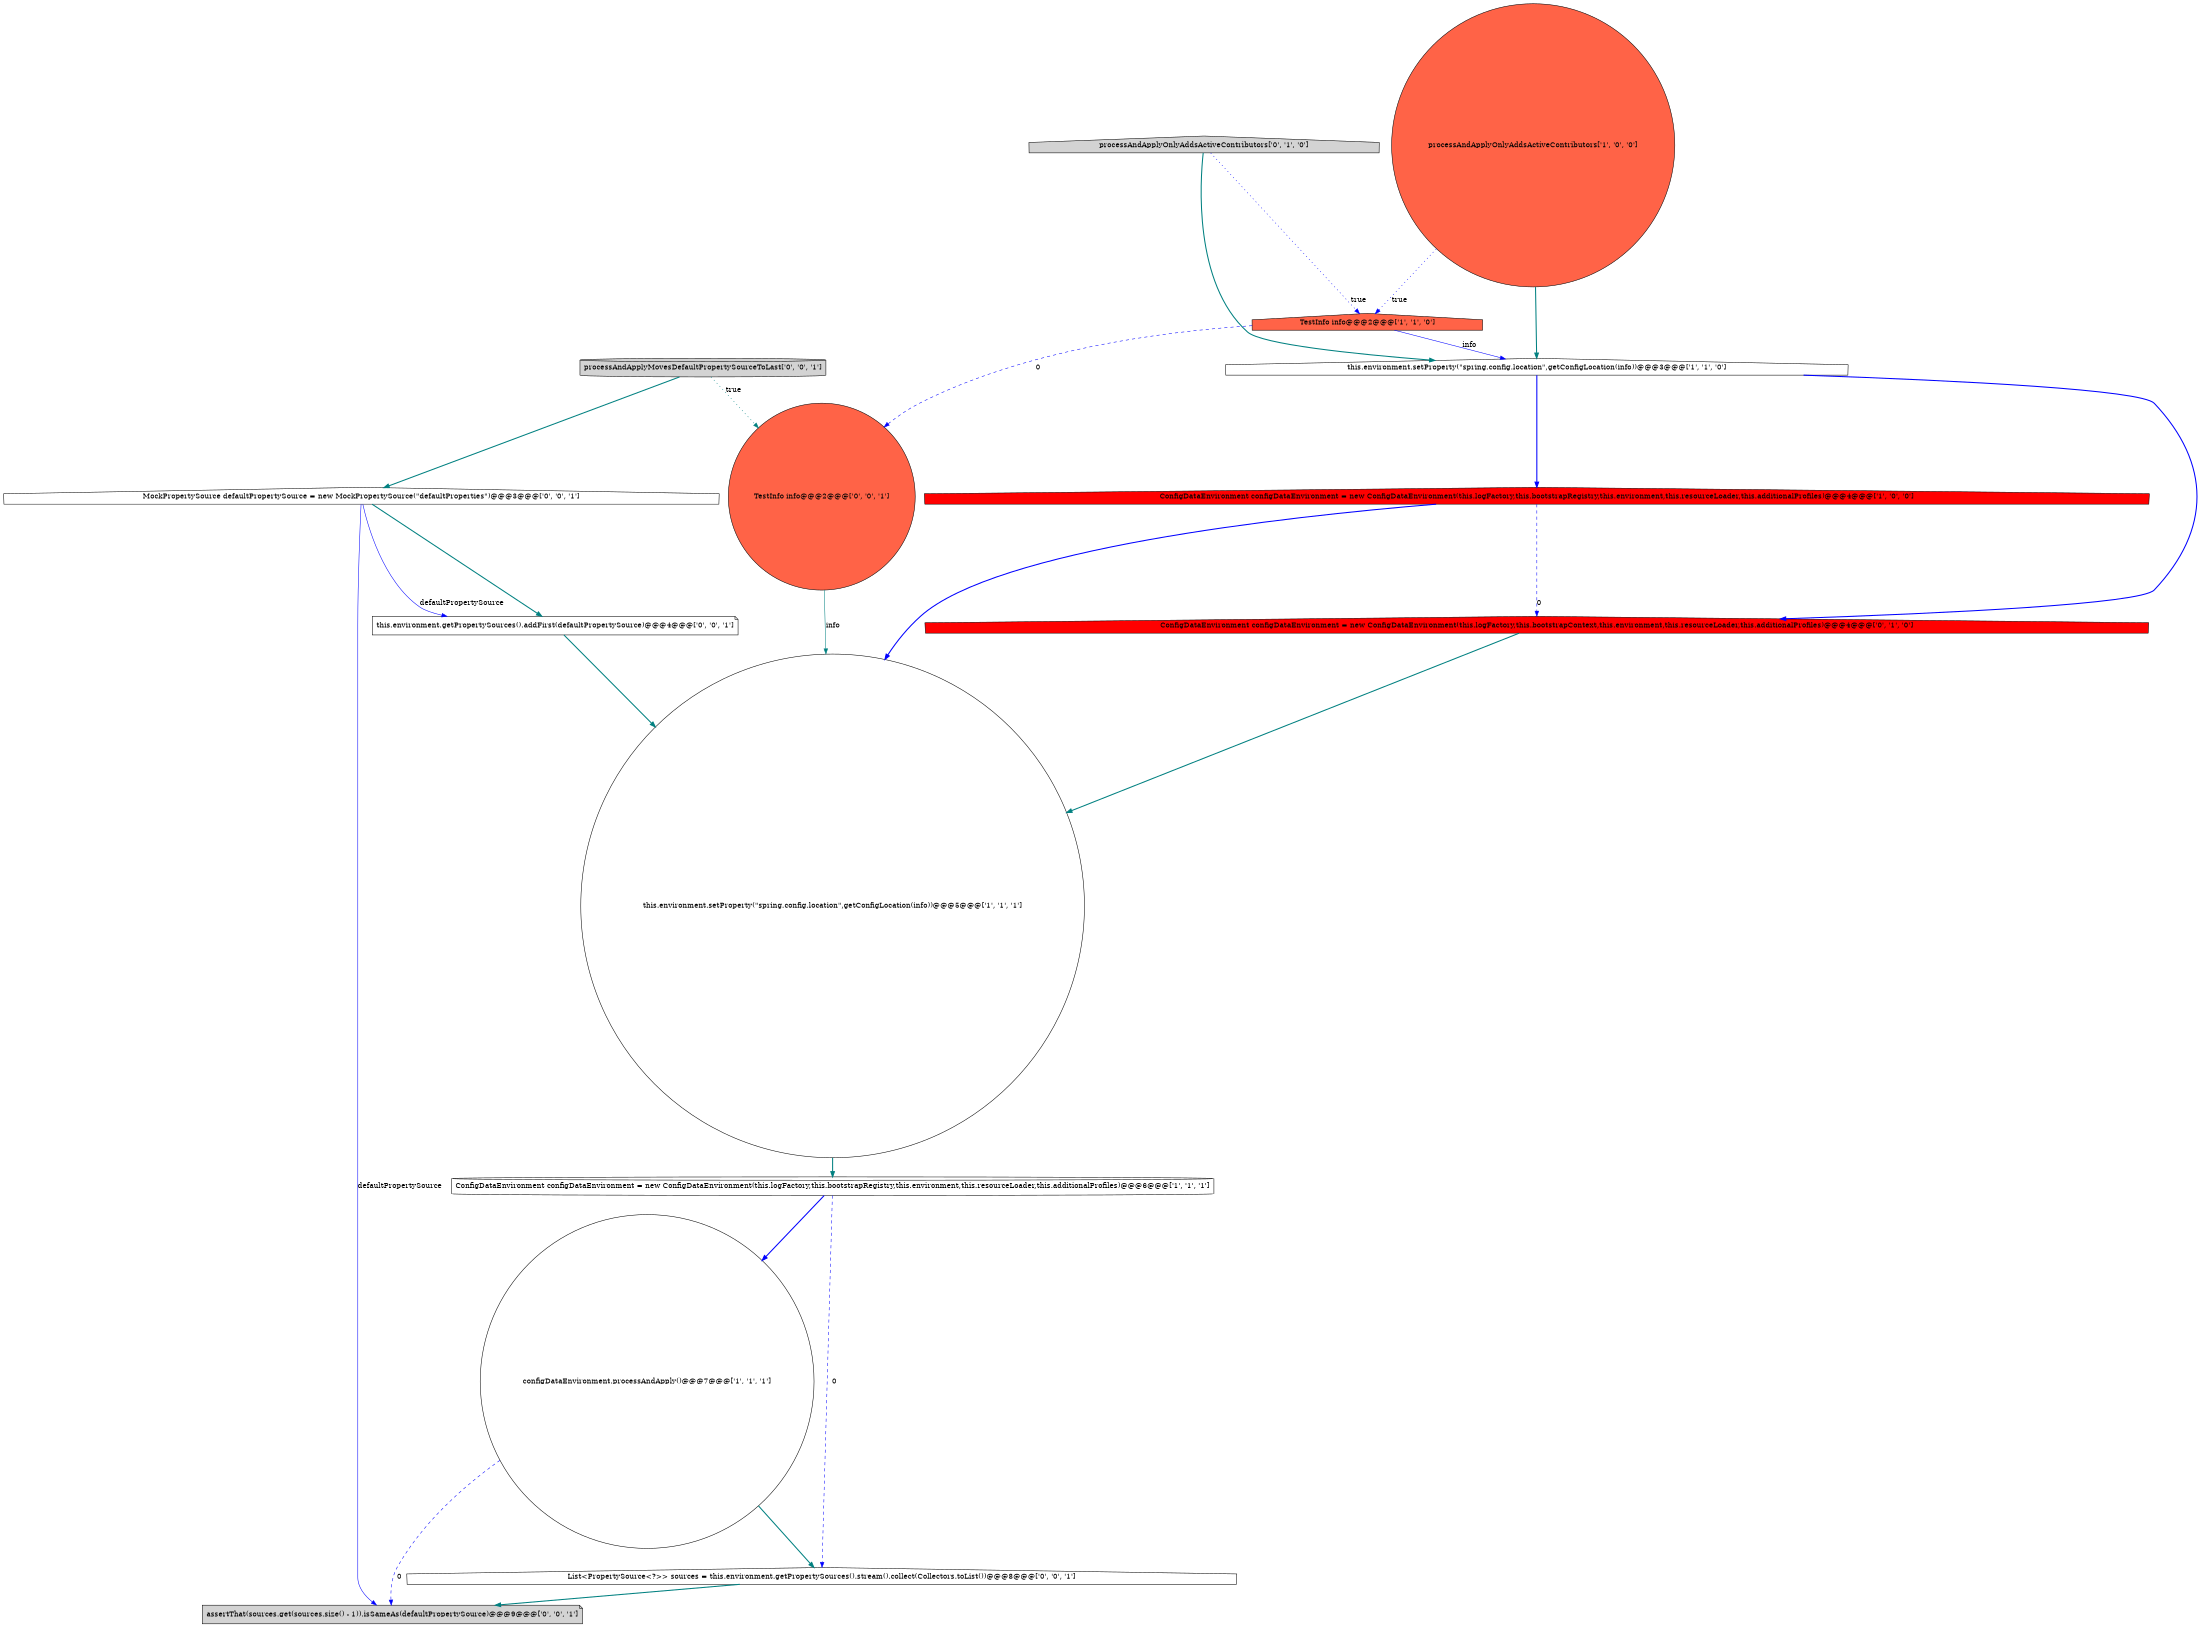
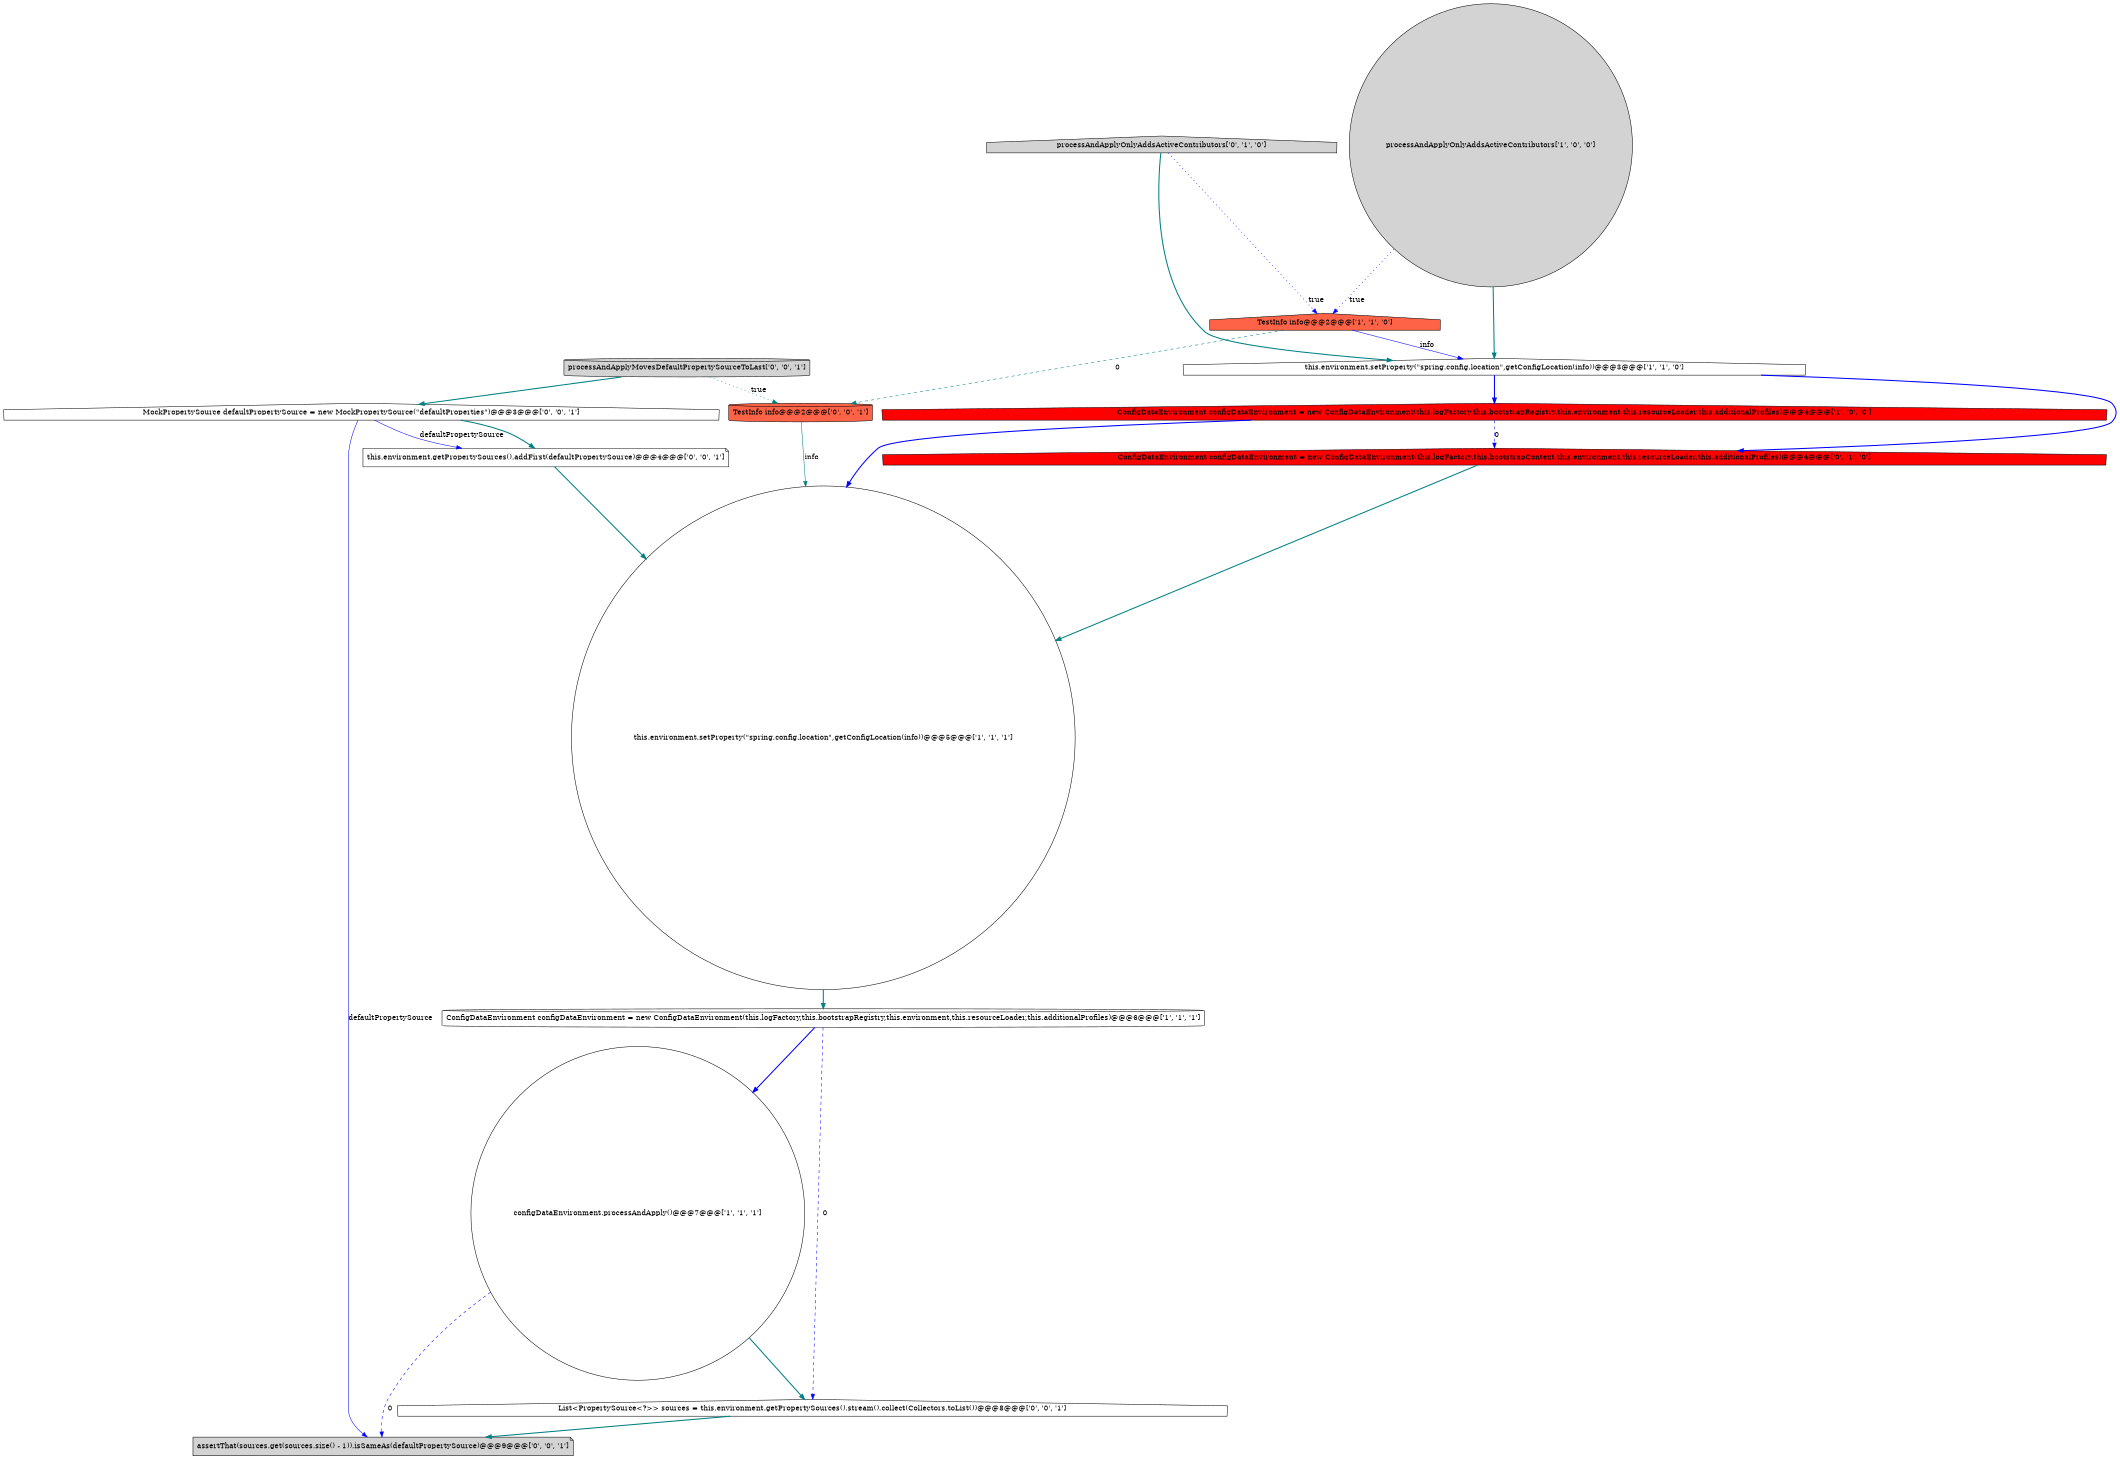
node "processAndApplyOnlyAddsActiveContributors['1', '0', '0']": fillcolor tomato -> lightgray
edge "TestInfo info@@@2@@@['1', '1', '0']" -> "TestInfo info@@@2@@@['0', '0', '1']": color blue -> teal
node "TestInfo info@@@2@@@['0', '0', '1']": shape circle -> cylinder
